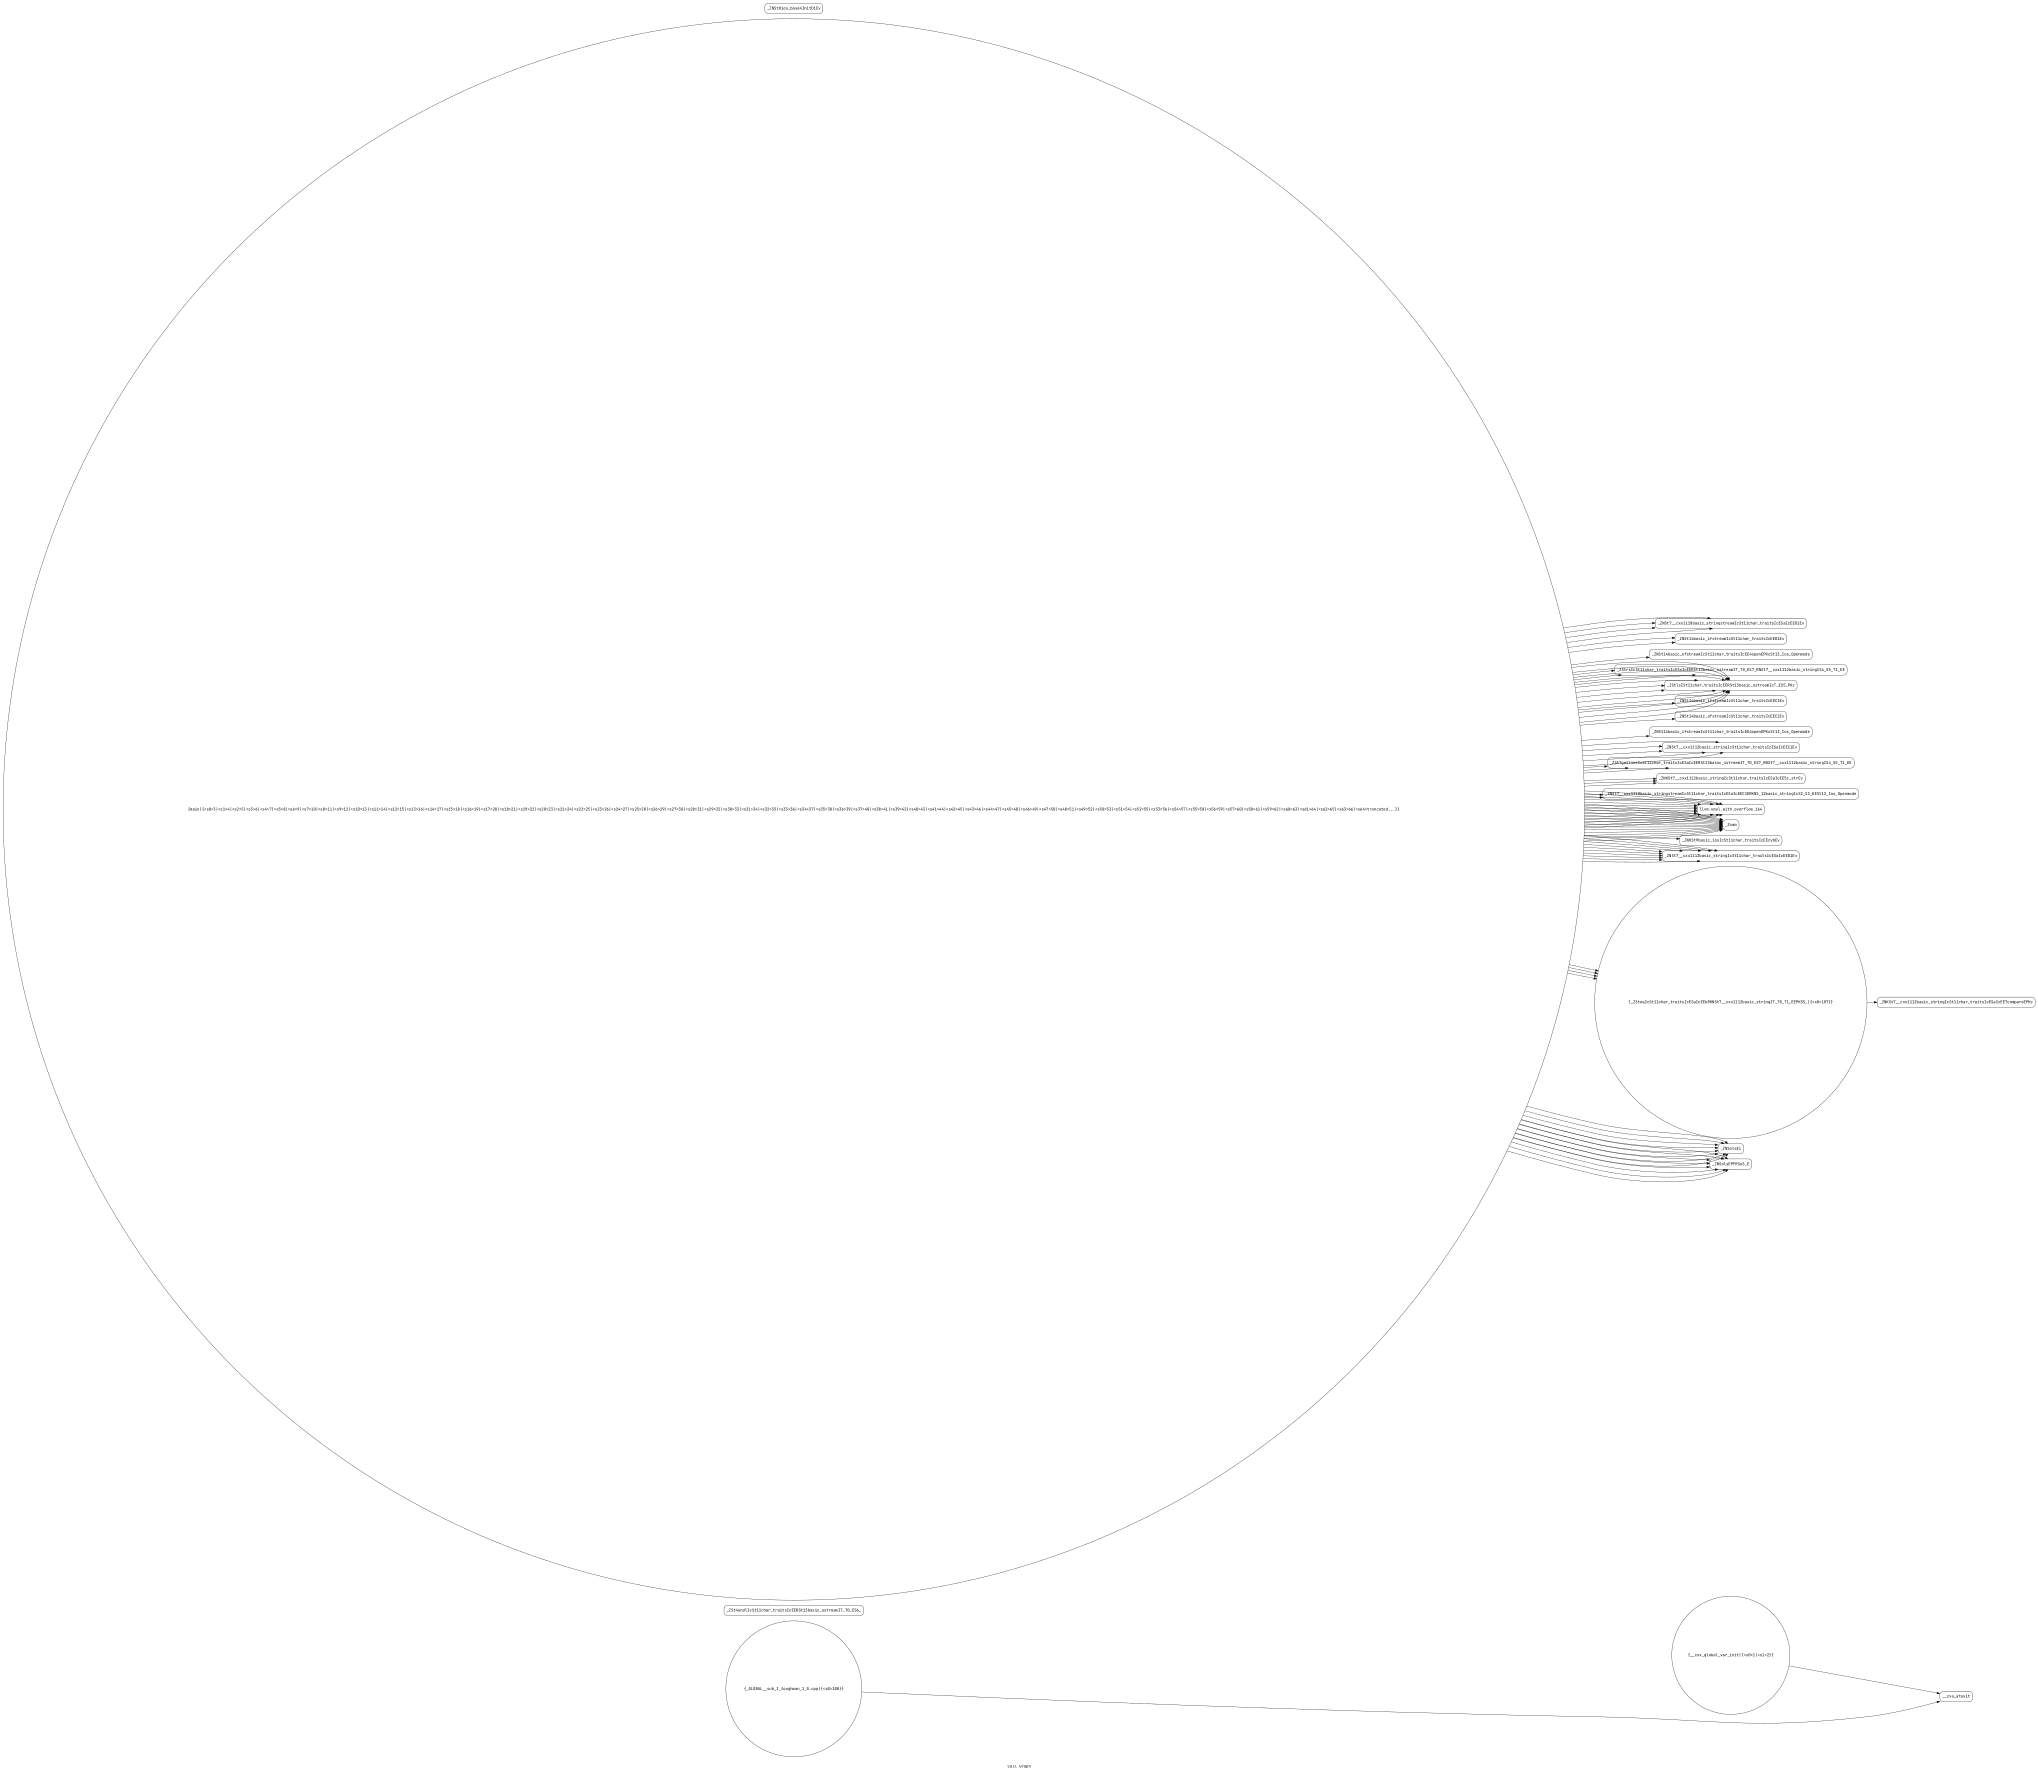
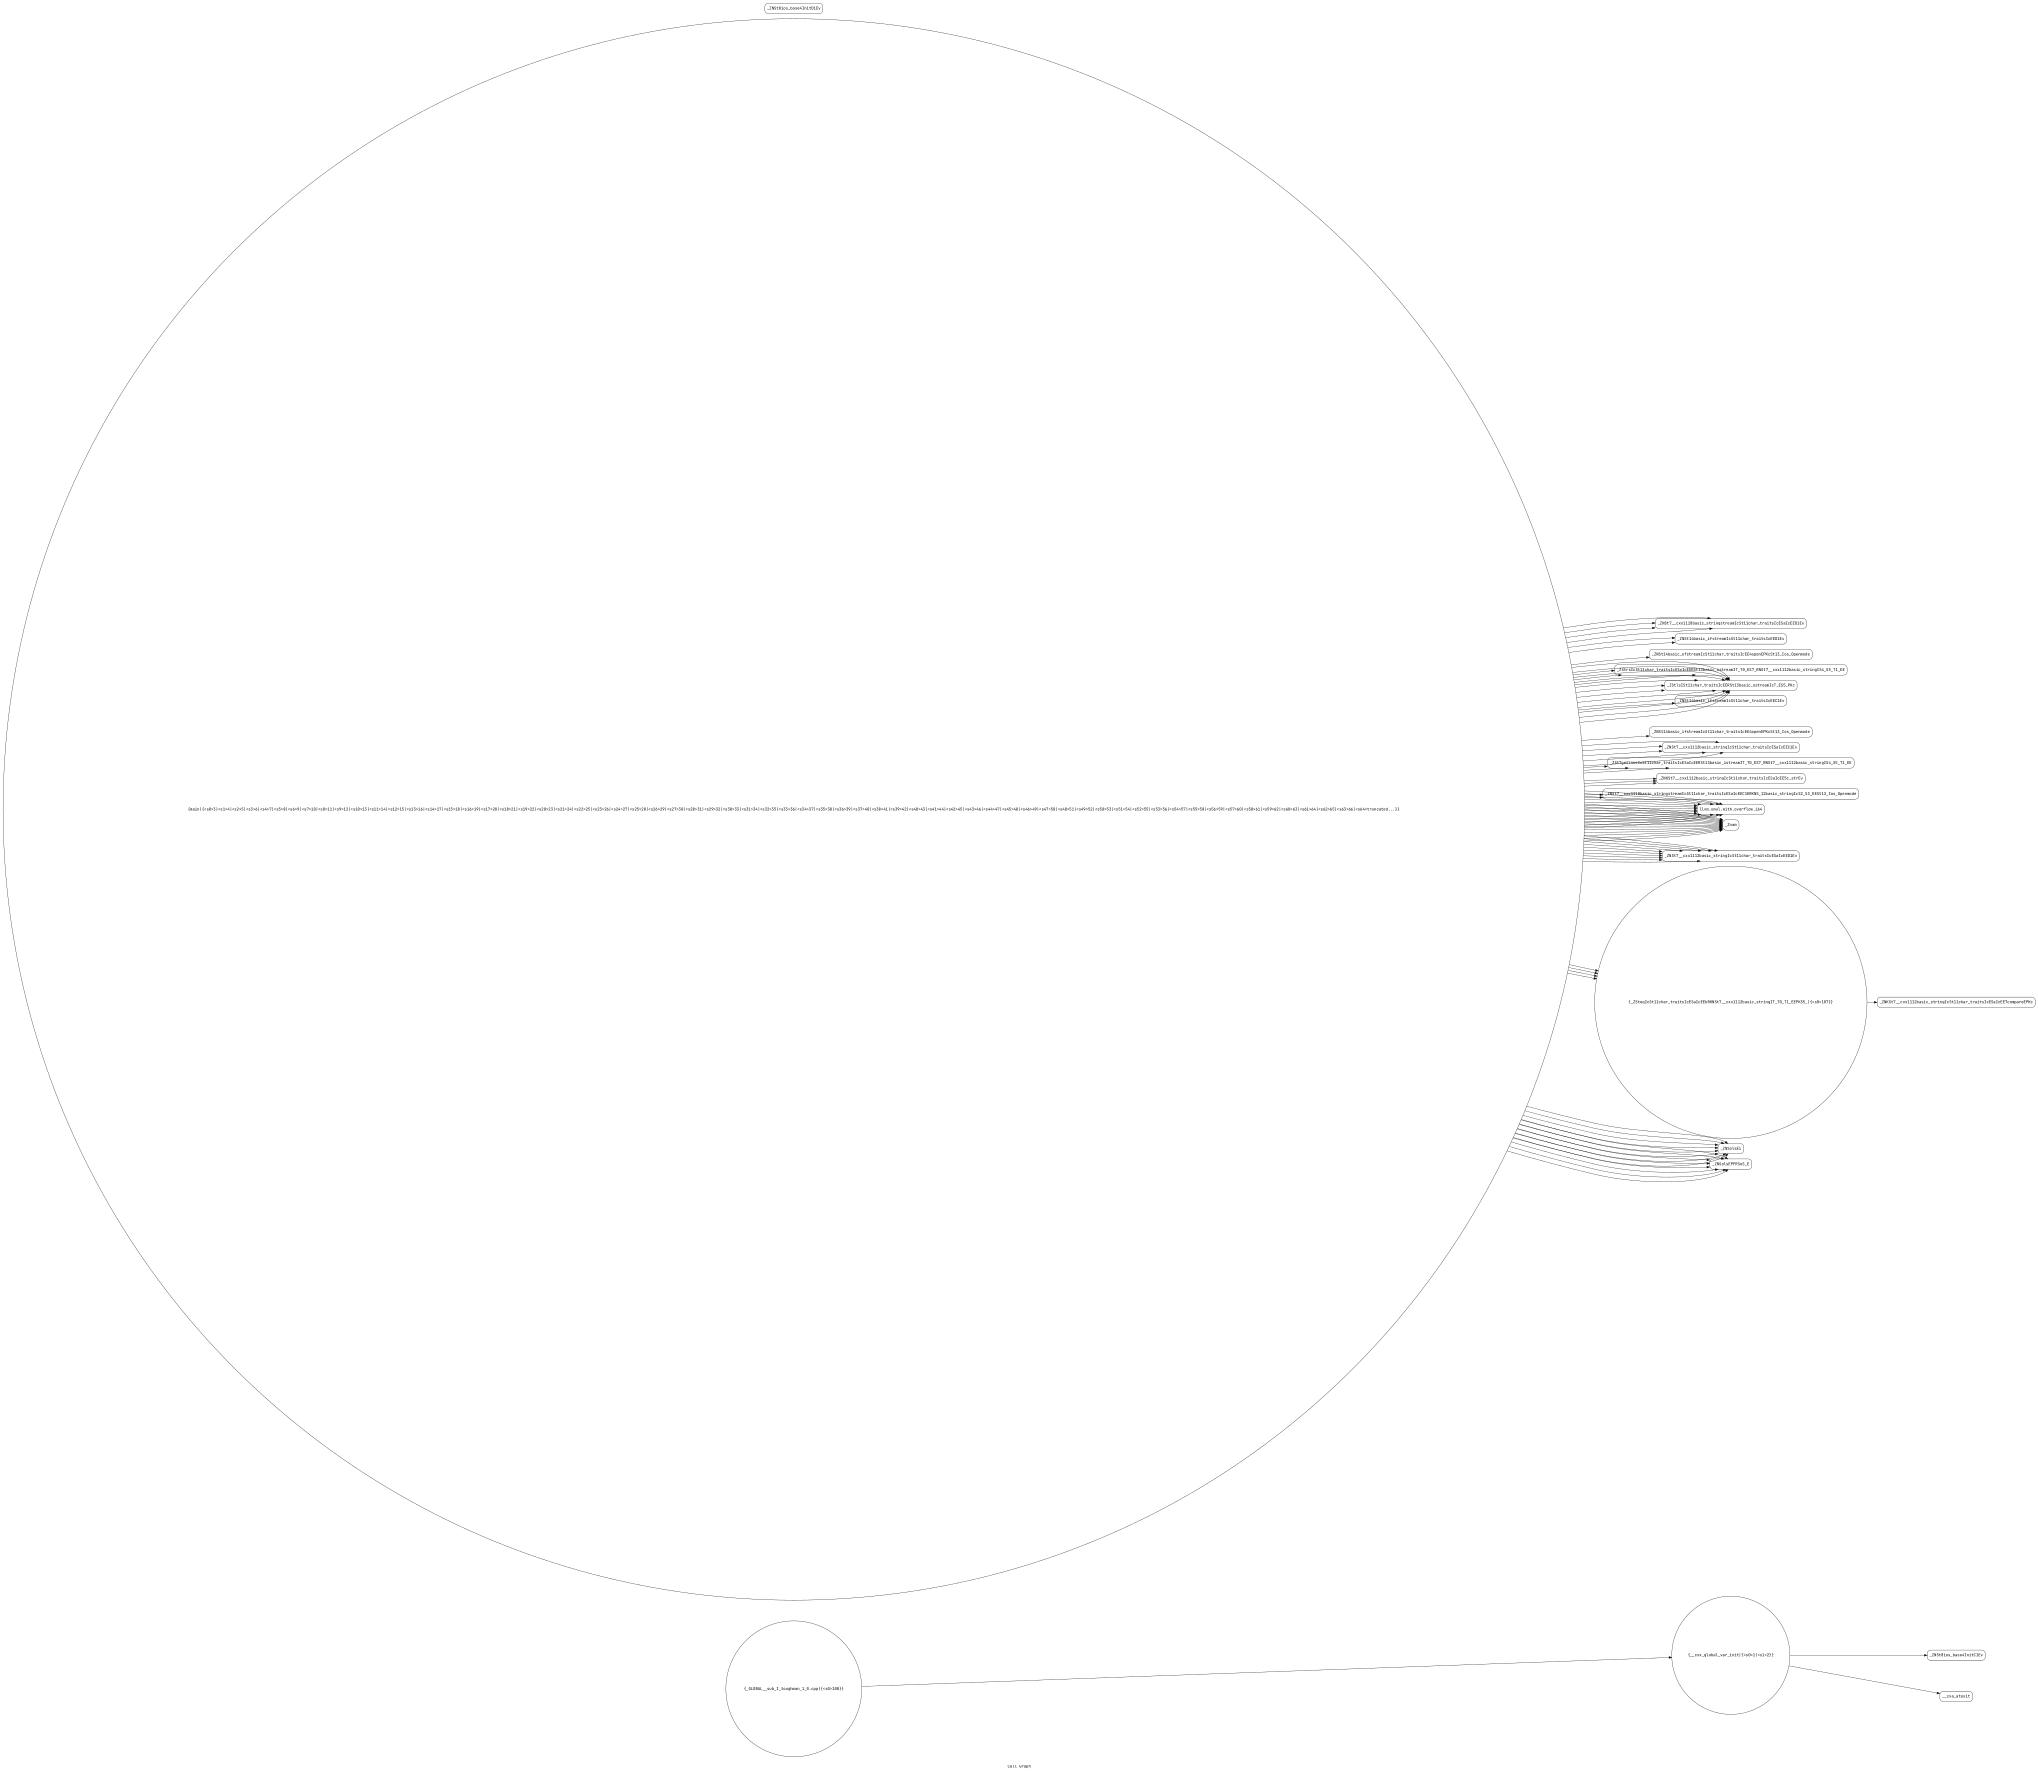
node "_ZNSt14basic_ofstreamIcSt11char_traitsIcEEC1Ev": removed
node "_ZNKSt9basic_iosIcSt11char_traitsIcEEcvbEv": removed
node "_ZSt4endlIcSt11char_traitsIcEERSt13basic_ostreamIT_T0_ES6_": removed
node "_ZNSt8ios_base4InitC1Ev": added
edge "{_GLOBAL__sub_I_toughman_1_0.cpp|{<s0>108}}" -> "__cxa_atexit": now "{_GLOBAL__sub_I_toughman_1_0.cpp|{<s0>108}}" -> "{__cxx_global_var_init|{<s0>1|<s1>2}}"
